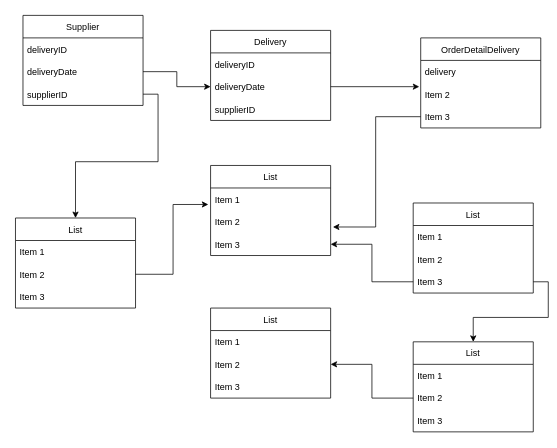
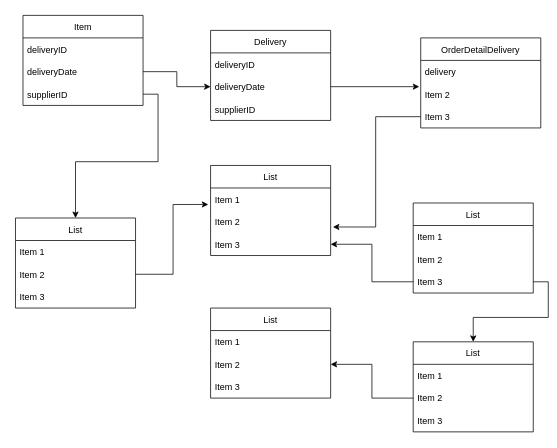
node "Supplier": label "Supplier" -> "Item"
